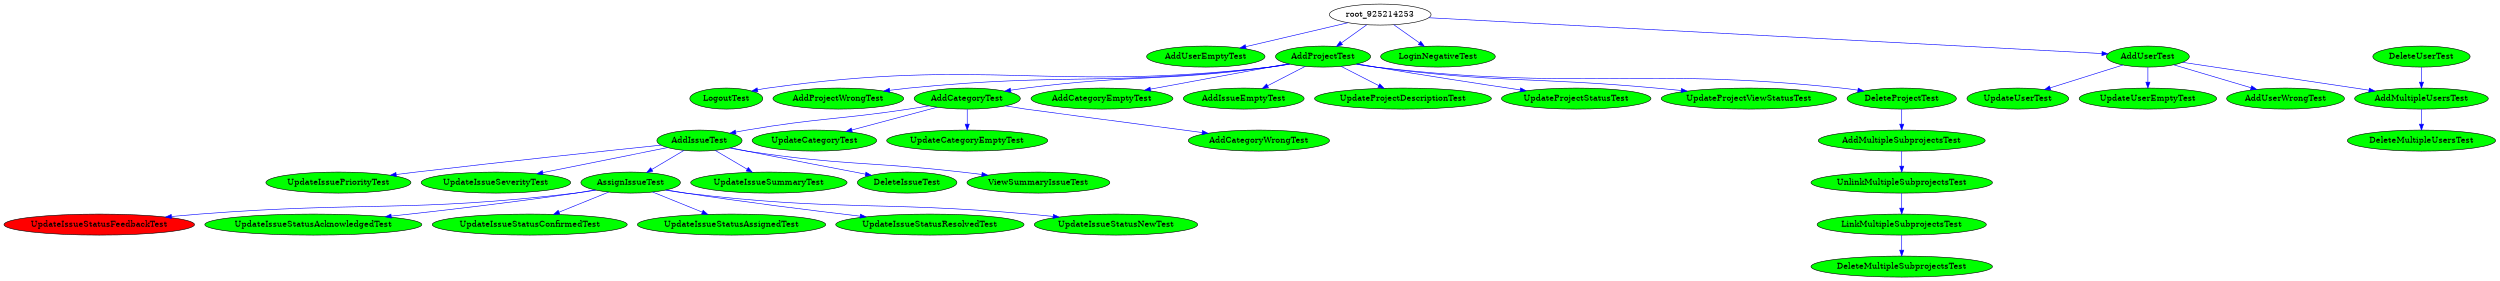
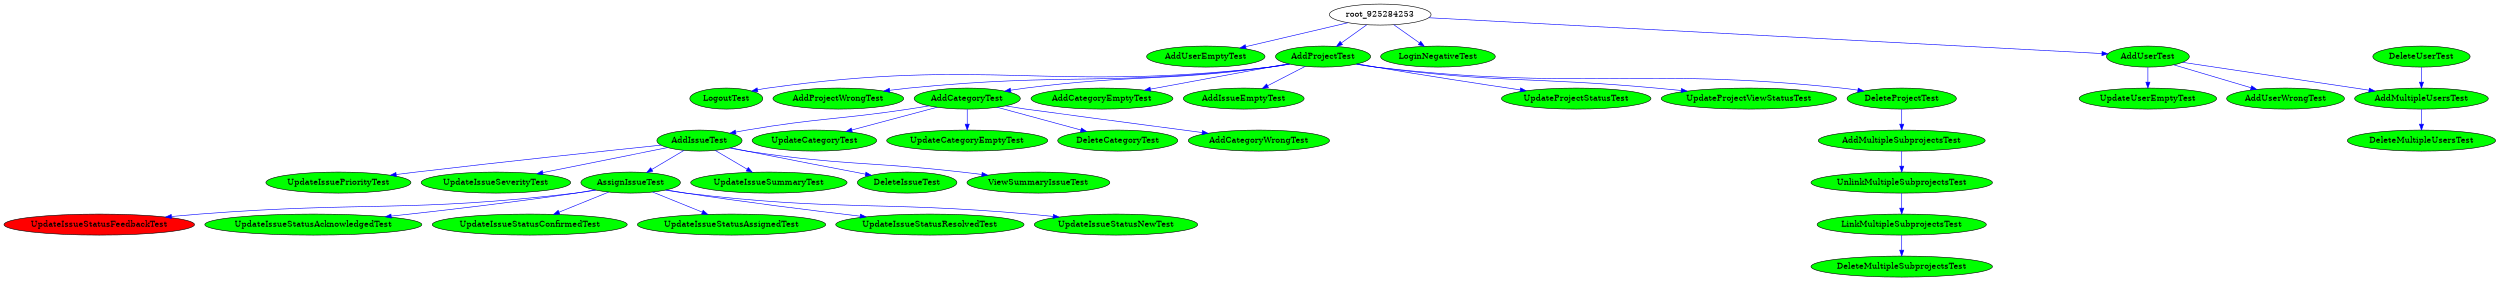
node "root_925214253": label "root_925214253" -> "root_925284253"
node "UpdateProjectDescriptionTest": removed
node "UpdateUserTest": removed
node "DeleteCategoryTest": added
